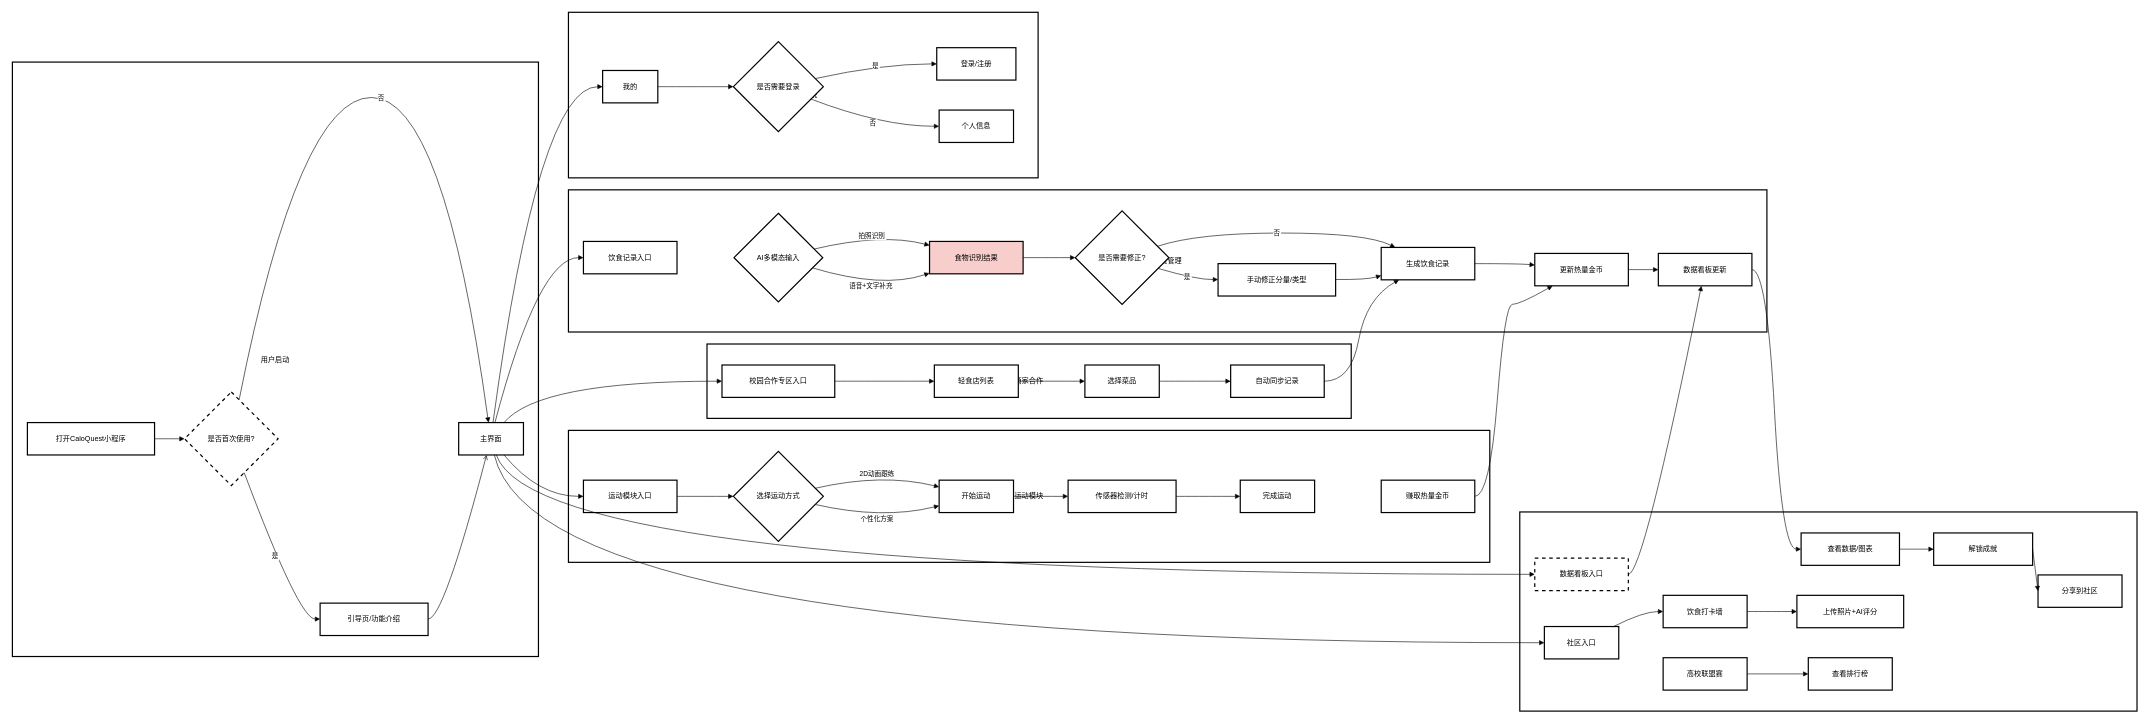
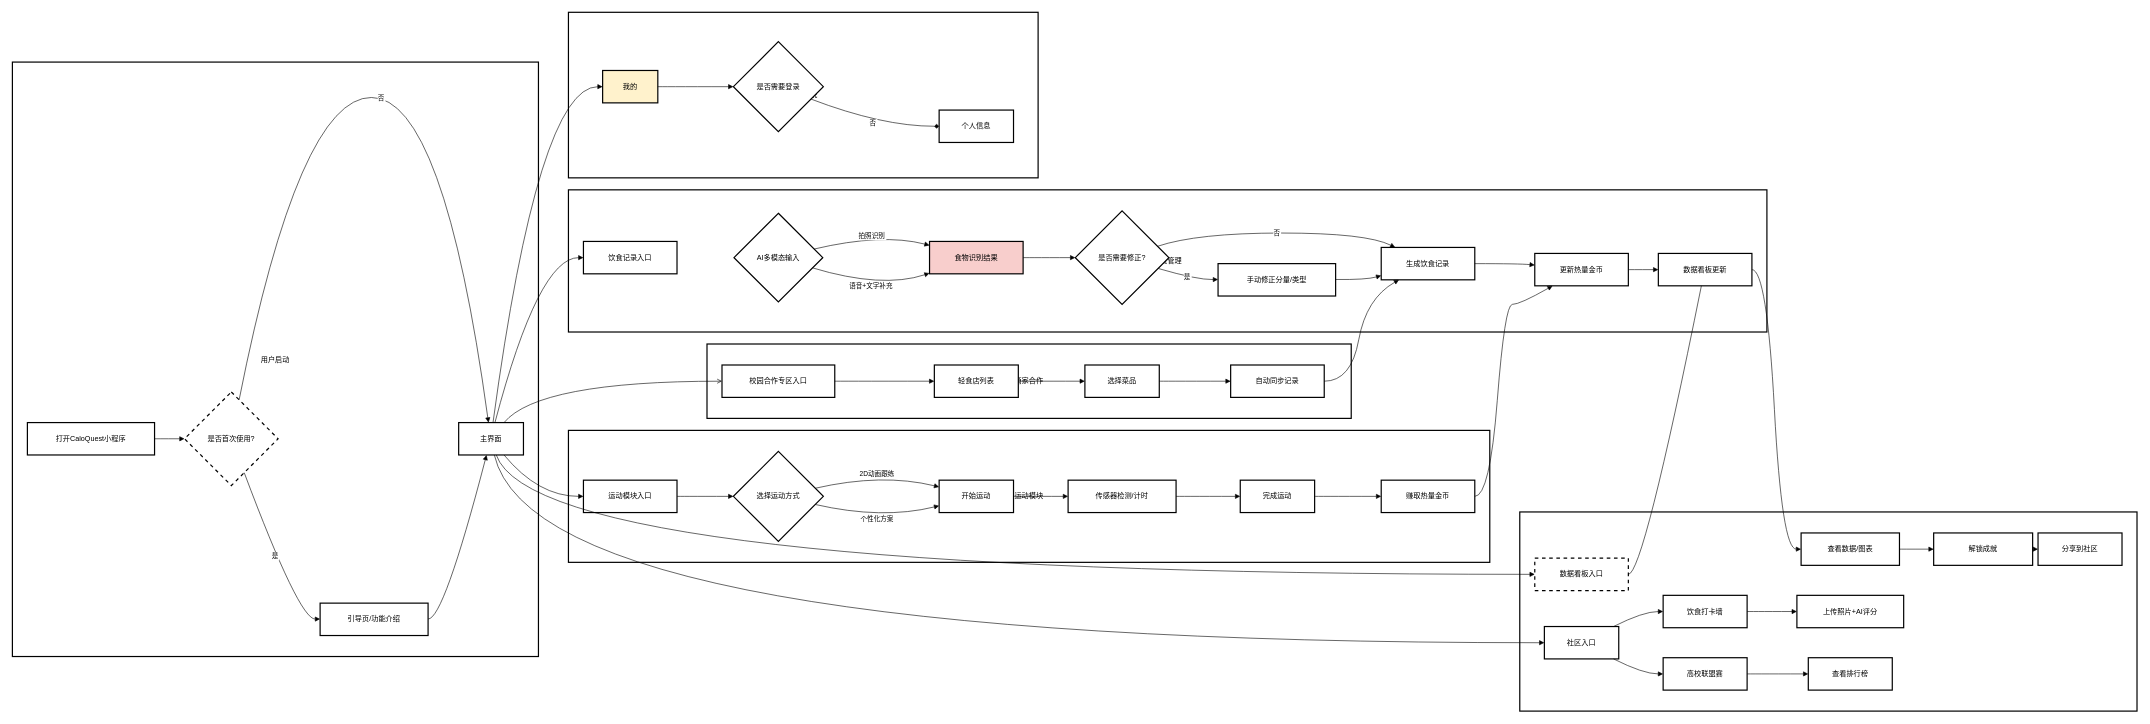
node "登录/注册": removed
edge "是否需要登录" -> "登录/注册": removed, label "是"
node "我的": fillcolor #ffffff -> #fff2cc
edge "是否需要登录" -> "个人信息": arrowhead block -> diamond
edge "数据看板入口" -> "数据看板更新": arrowhead block -> none
edge "主界面" -> "校园合作专区入口": arrowhead block -> open
edge "引导页/功能介绍" -> "主界面": arrowhead open -> block
edge "完成运动" -> "赚取热量金币": added
node "分享到社区": moved (2081, 591) -> (2081, 549)
edge "社区入口" -> "高校联盟赛": added
